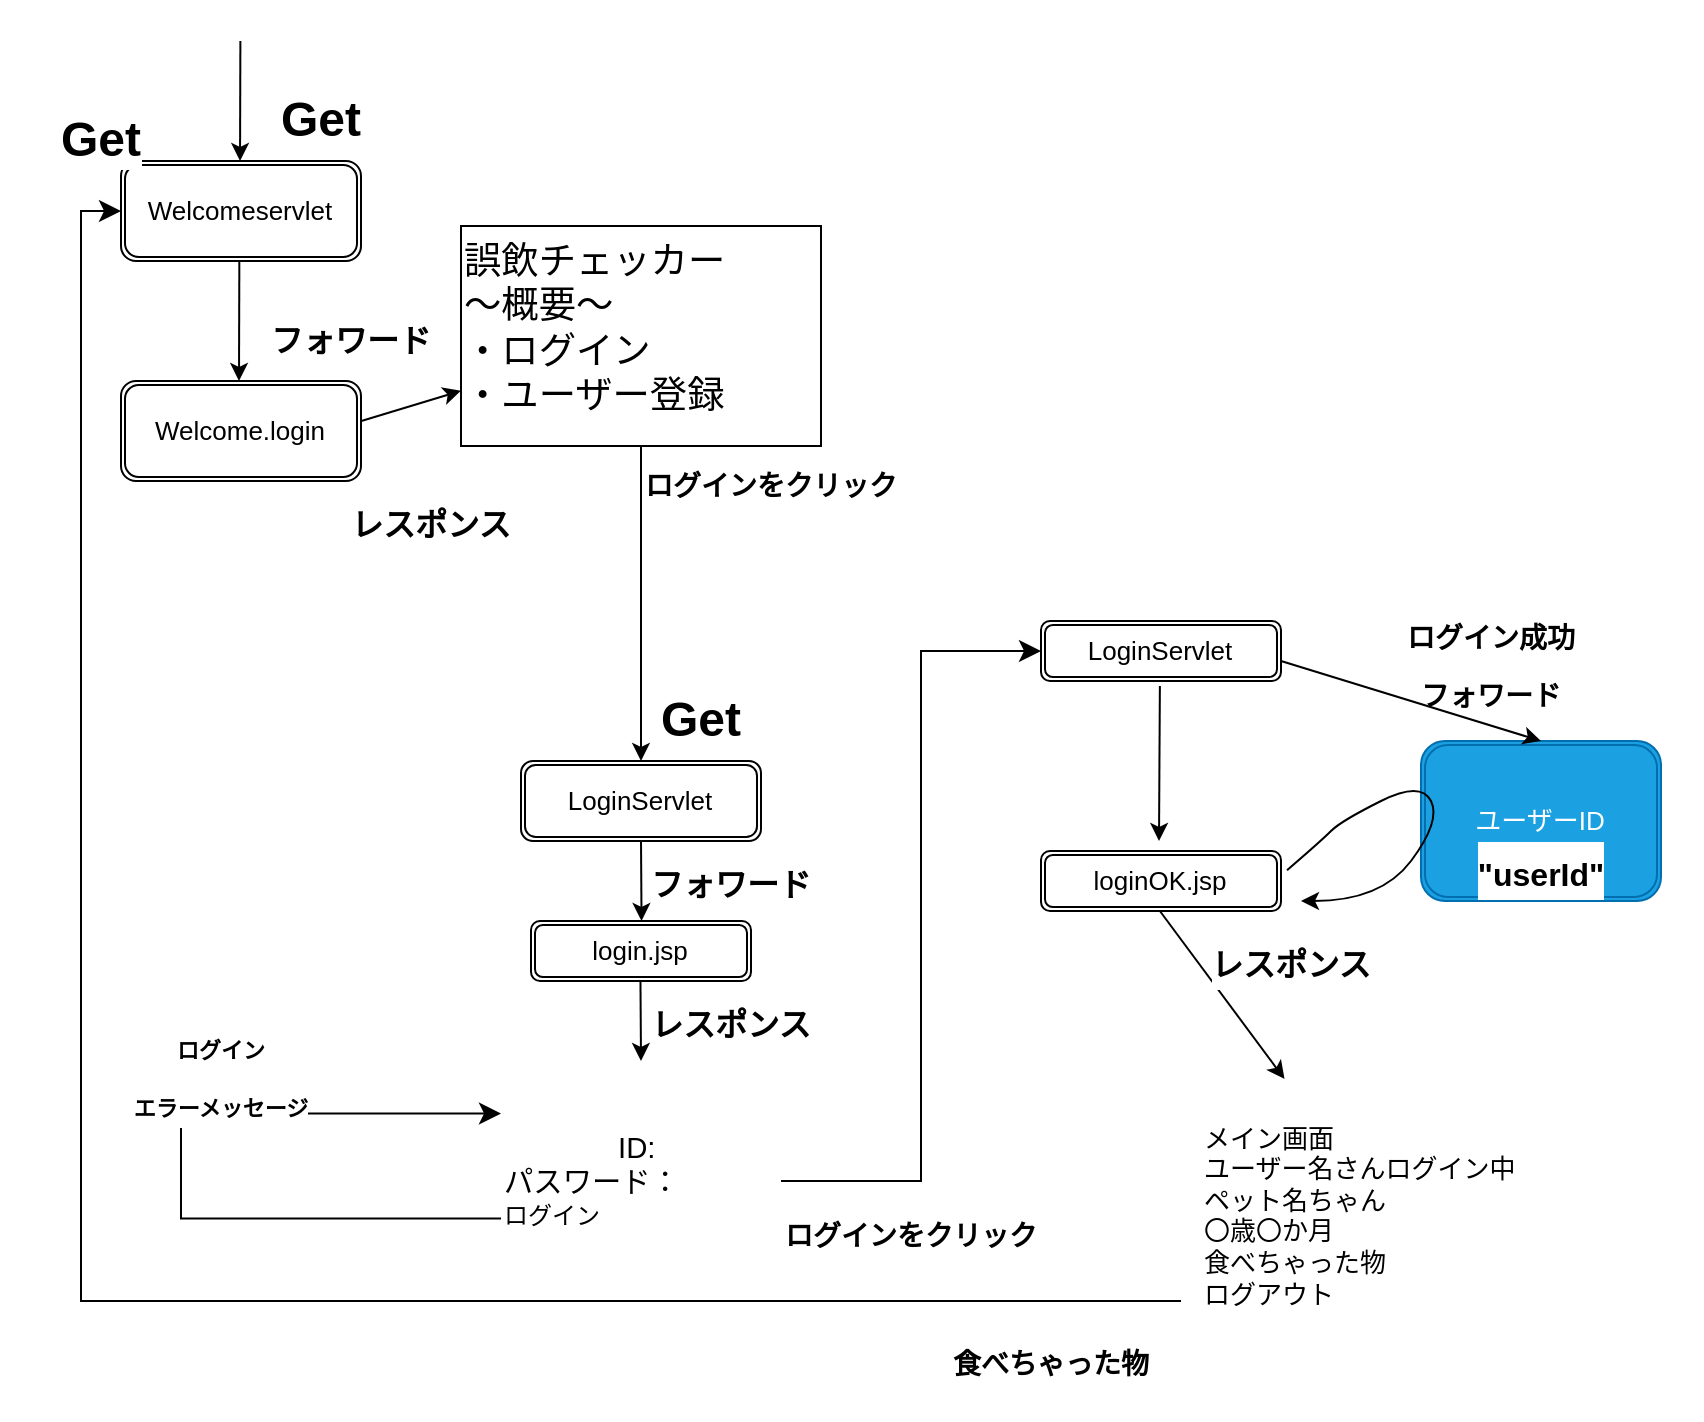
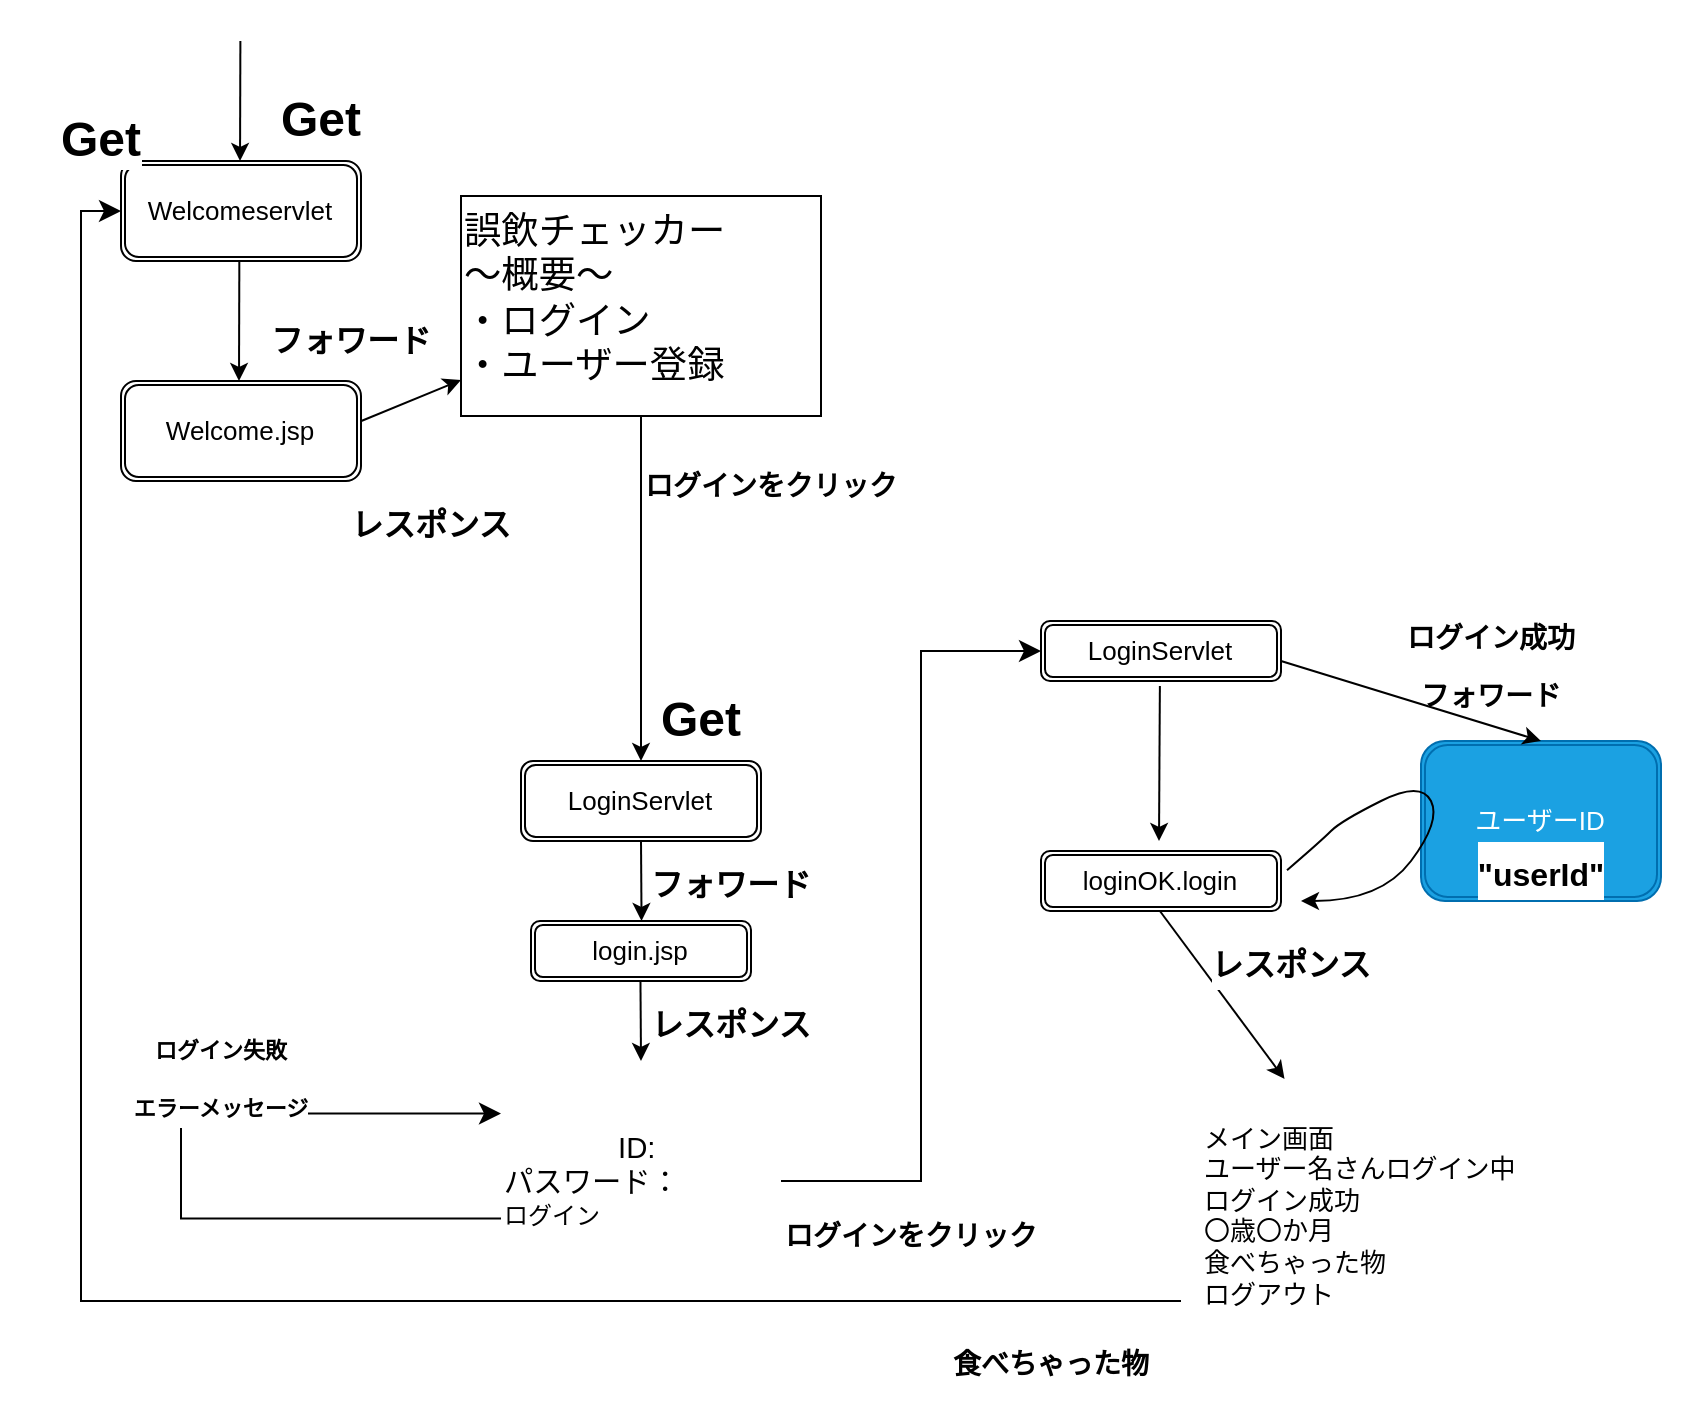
node "誤飲チェッカー ～概要～ ・ログイン ・ユーザー登録": moved (641, 336) -> (641, 306)
node "Welcome.login": label "Welcome.login" -> "Welcome.jsp"
node "loginOK.jsp": label "loginOK.jsp" -> "loginOK.login"
node "ログイン エラーメッセージ": label "ログイン エラーメッセージ" -> "ログイン失敗 エラーメッセージ"
node "メイン画面 ユーザー名さんログイン中 ペット名ちゃん 〇歳〇か月 食べちゃった物 ログアウト": label "メイン画面 ユーザー名さんログイン中 ペット名ちゃん 〇歳〇か月 食べちゃった物 ログアウト" -> "メイン画面 ユーザー名さんログイン中 ログイン成功 〇歳〇か月 食べちゃった物 ログアウト"
